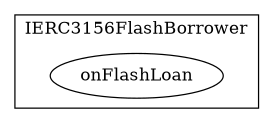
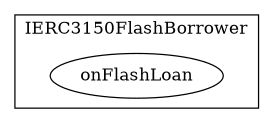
cluster "IERC3156FlashBorrower": label "IERC3156FlashBorrower" -> "IERC3150FlashBorrower"
